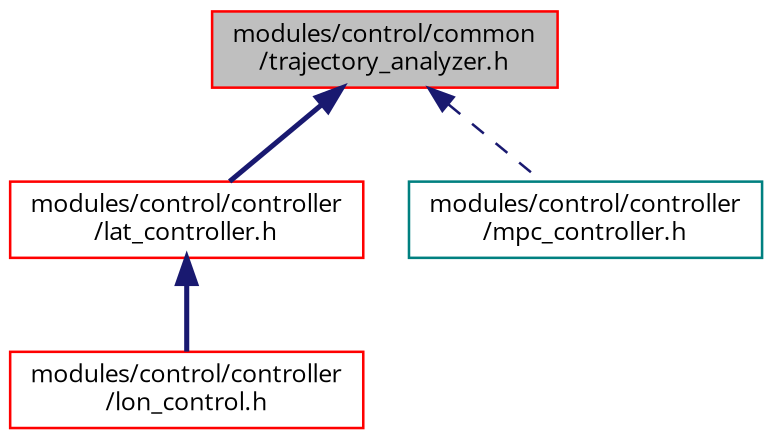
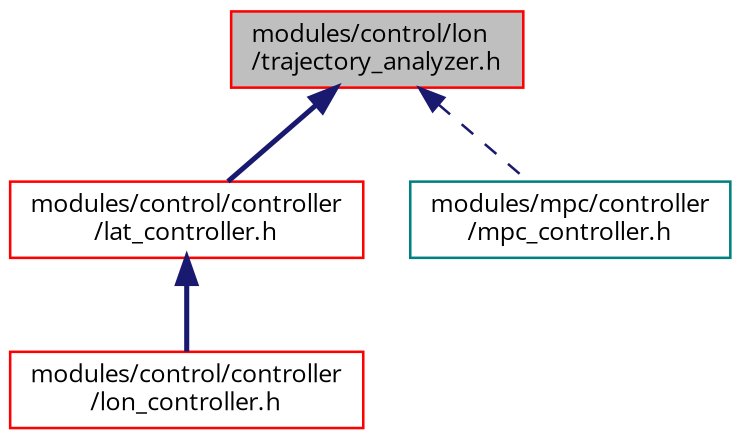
node "modules/control/common /trajectory_analyzer.h": label "modules/control/common /trajectory_analyzer.h" -> "modules/control/lon /trajectory_analyzer.h"
node "modules/control/controller /mpc_controller.h": label "modules/control/controller /mpc_controller.h" -> "modules/mpc/controller /mpc_controller.h"
node "modules/control/controller /lon_control.h": label "modules/control/controller /lon_control.h" -> "modules/control/controller /lon_controller.h"
